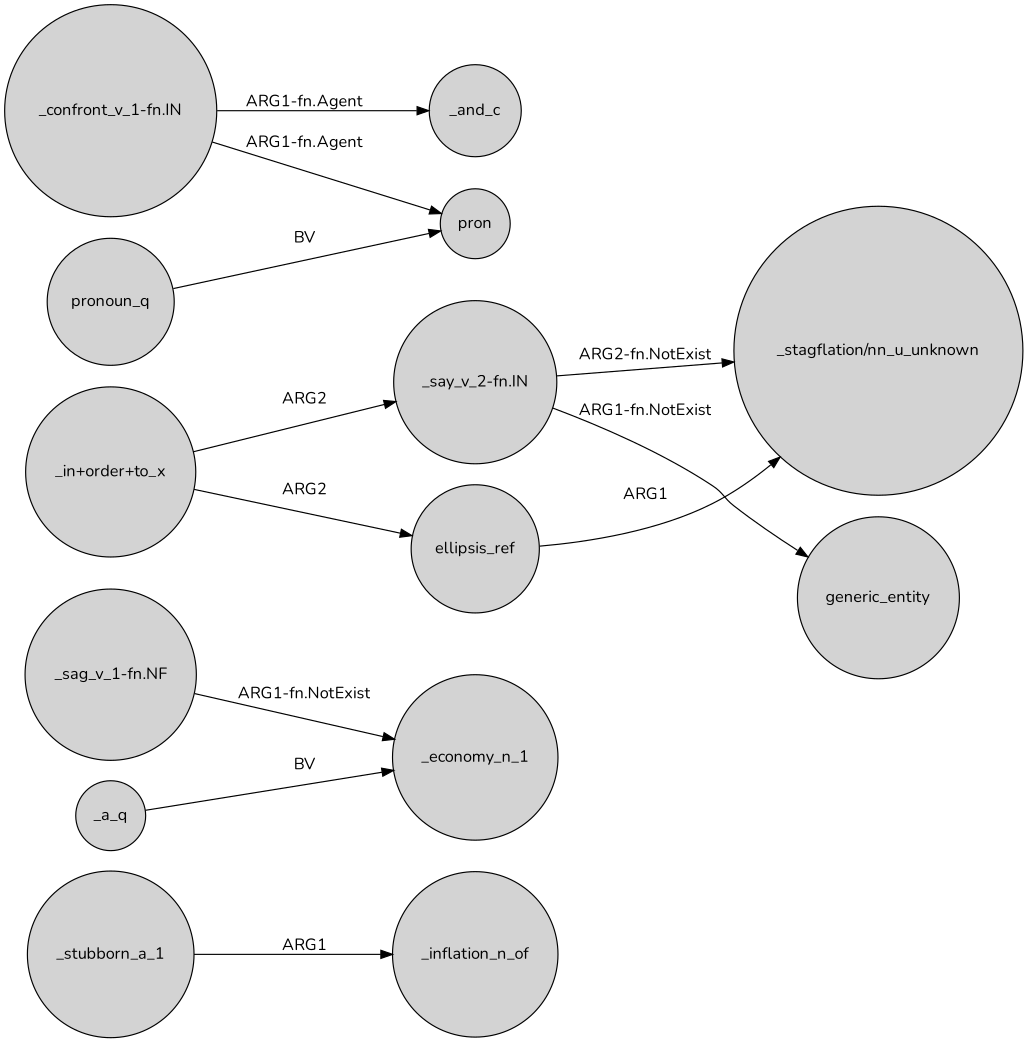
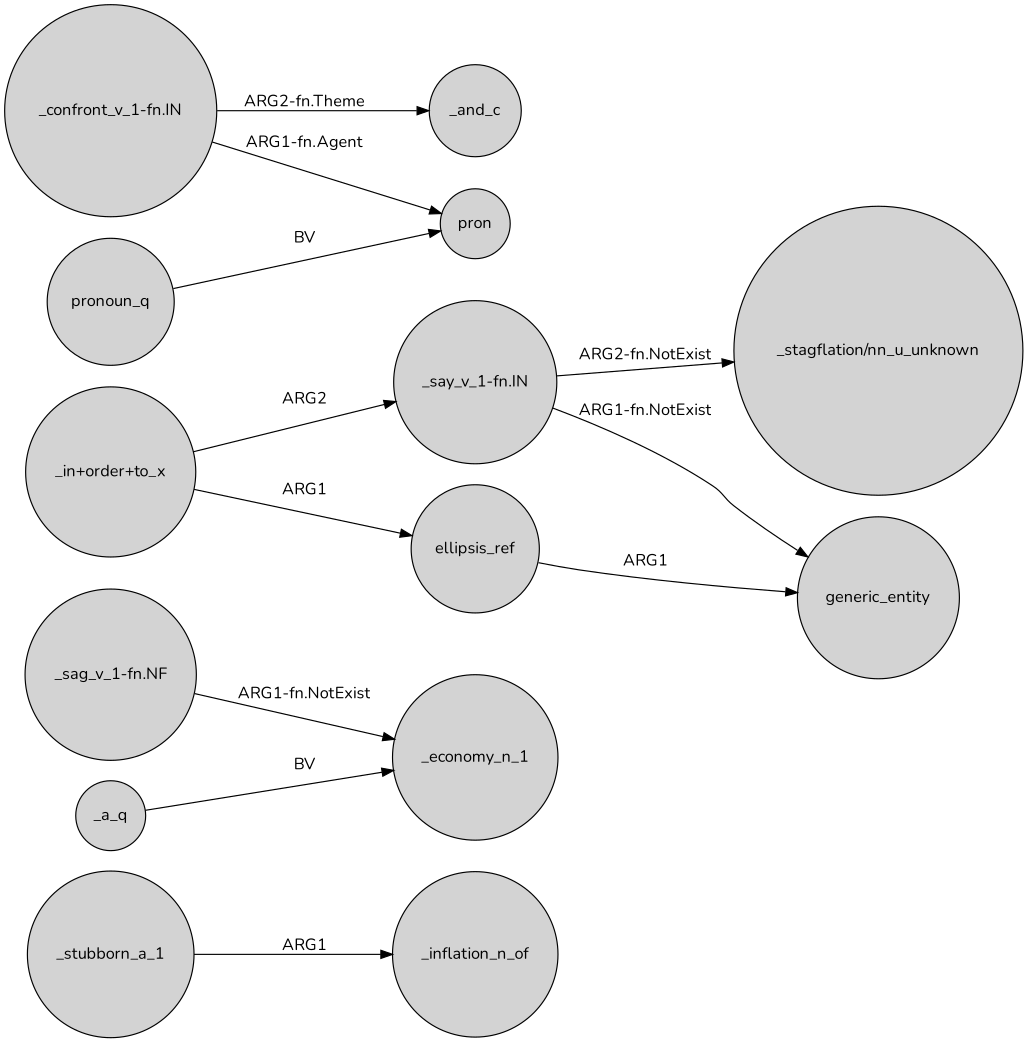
edge "_confront_v_1-fn.IN" -> "_and_c": label "ARG1-fn.Agent" -> "ARG2-fn.Theme"
node "_say_v_2-fn.IN": label "_say_v_2-fn.IN" -> "_say_v_1-fn.IN"
edge "_in+order+to_x" -> "ellipsis_ref": label "ARG2" -> "ARG1"
edge "ellipsis_ref" -> "_stagflation/nn_u_unknown": now "ellipsis_ref" -> "generic_entity"
